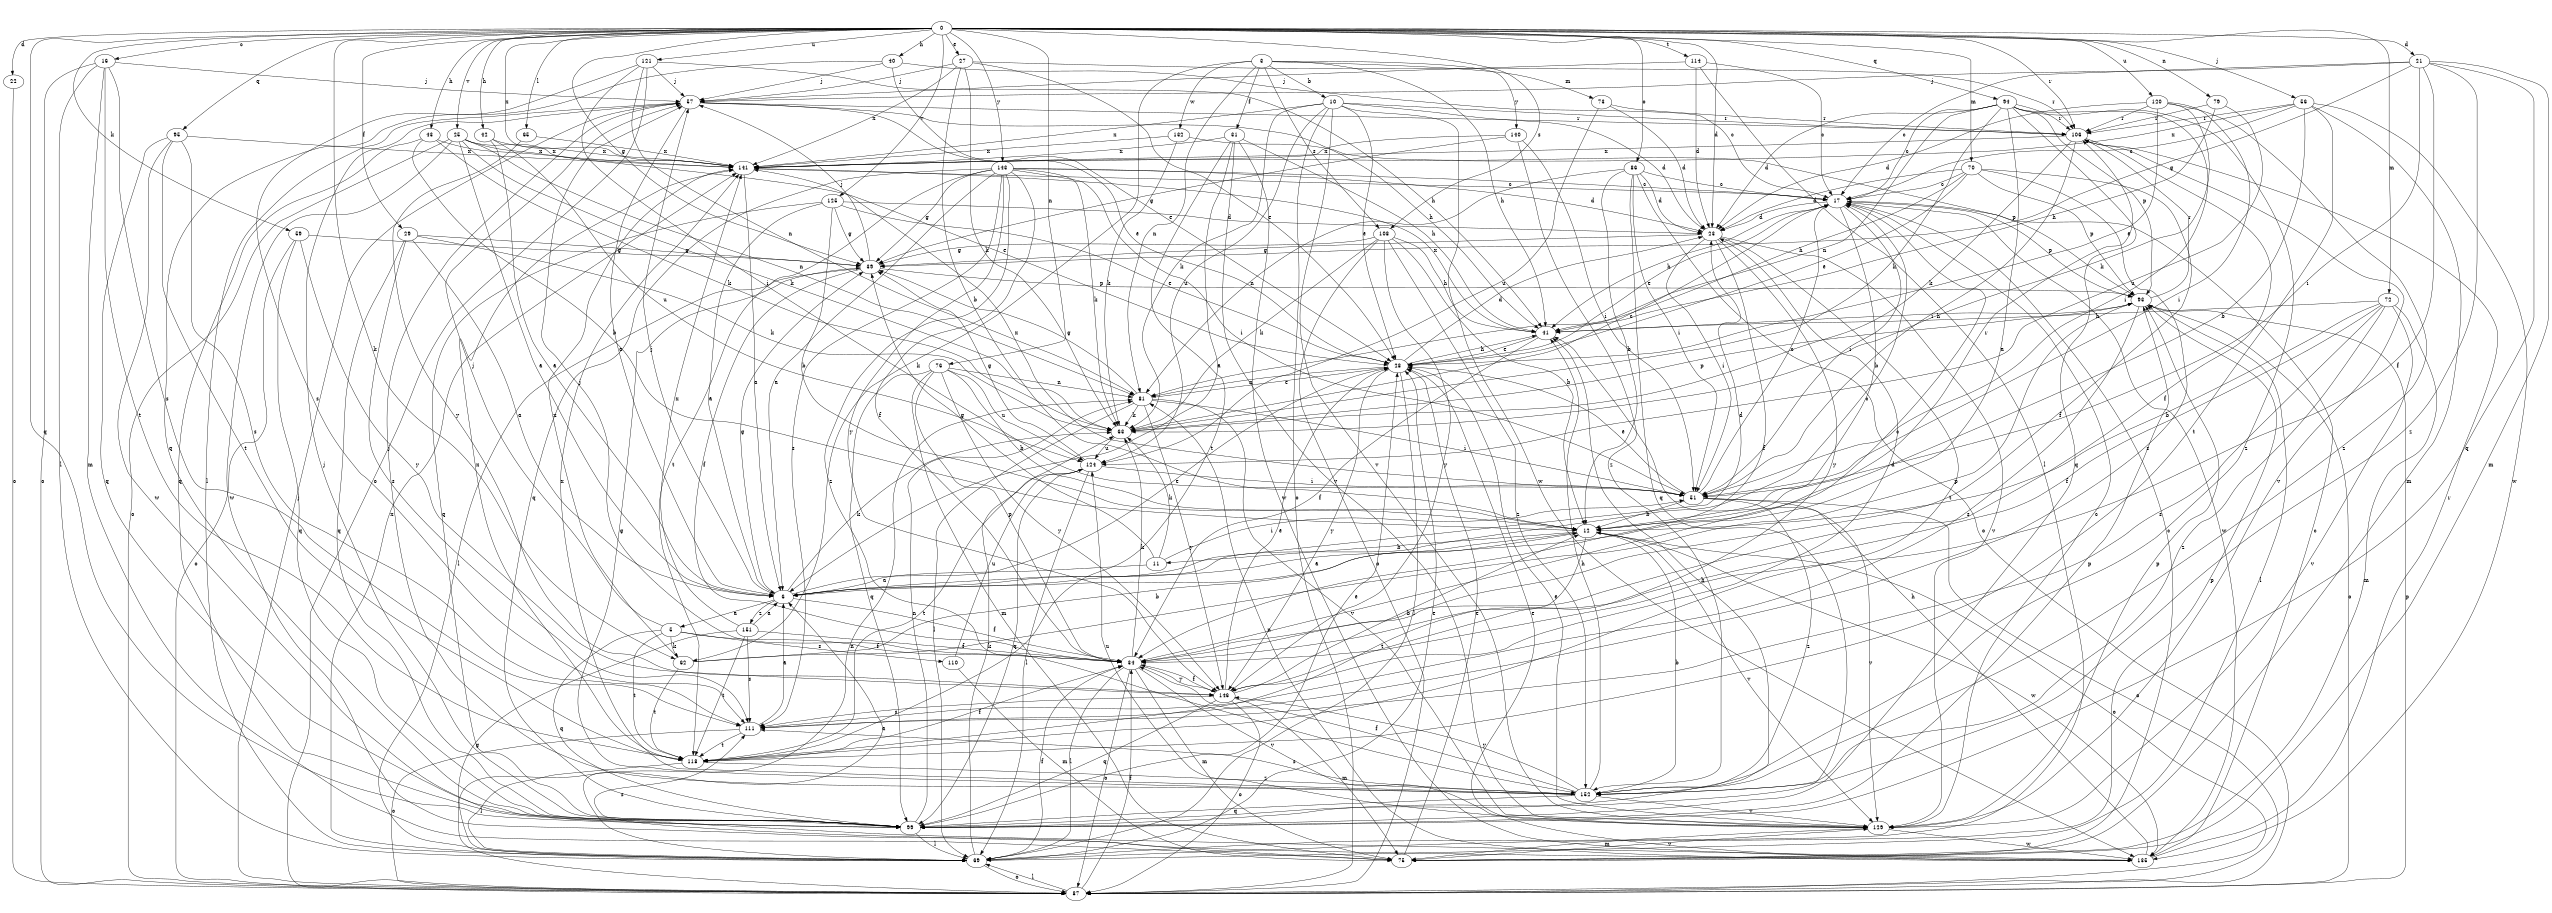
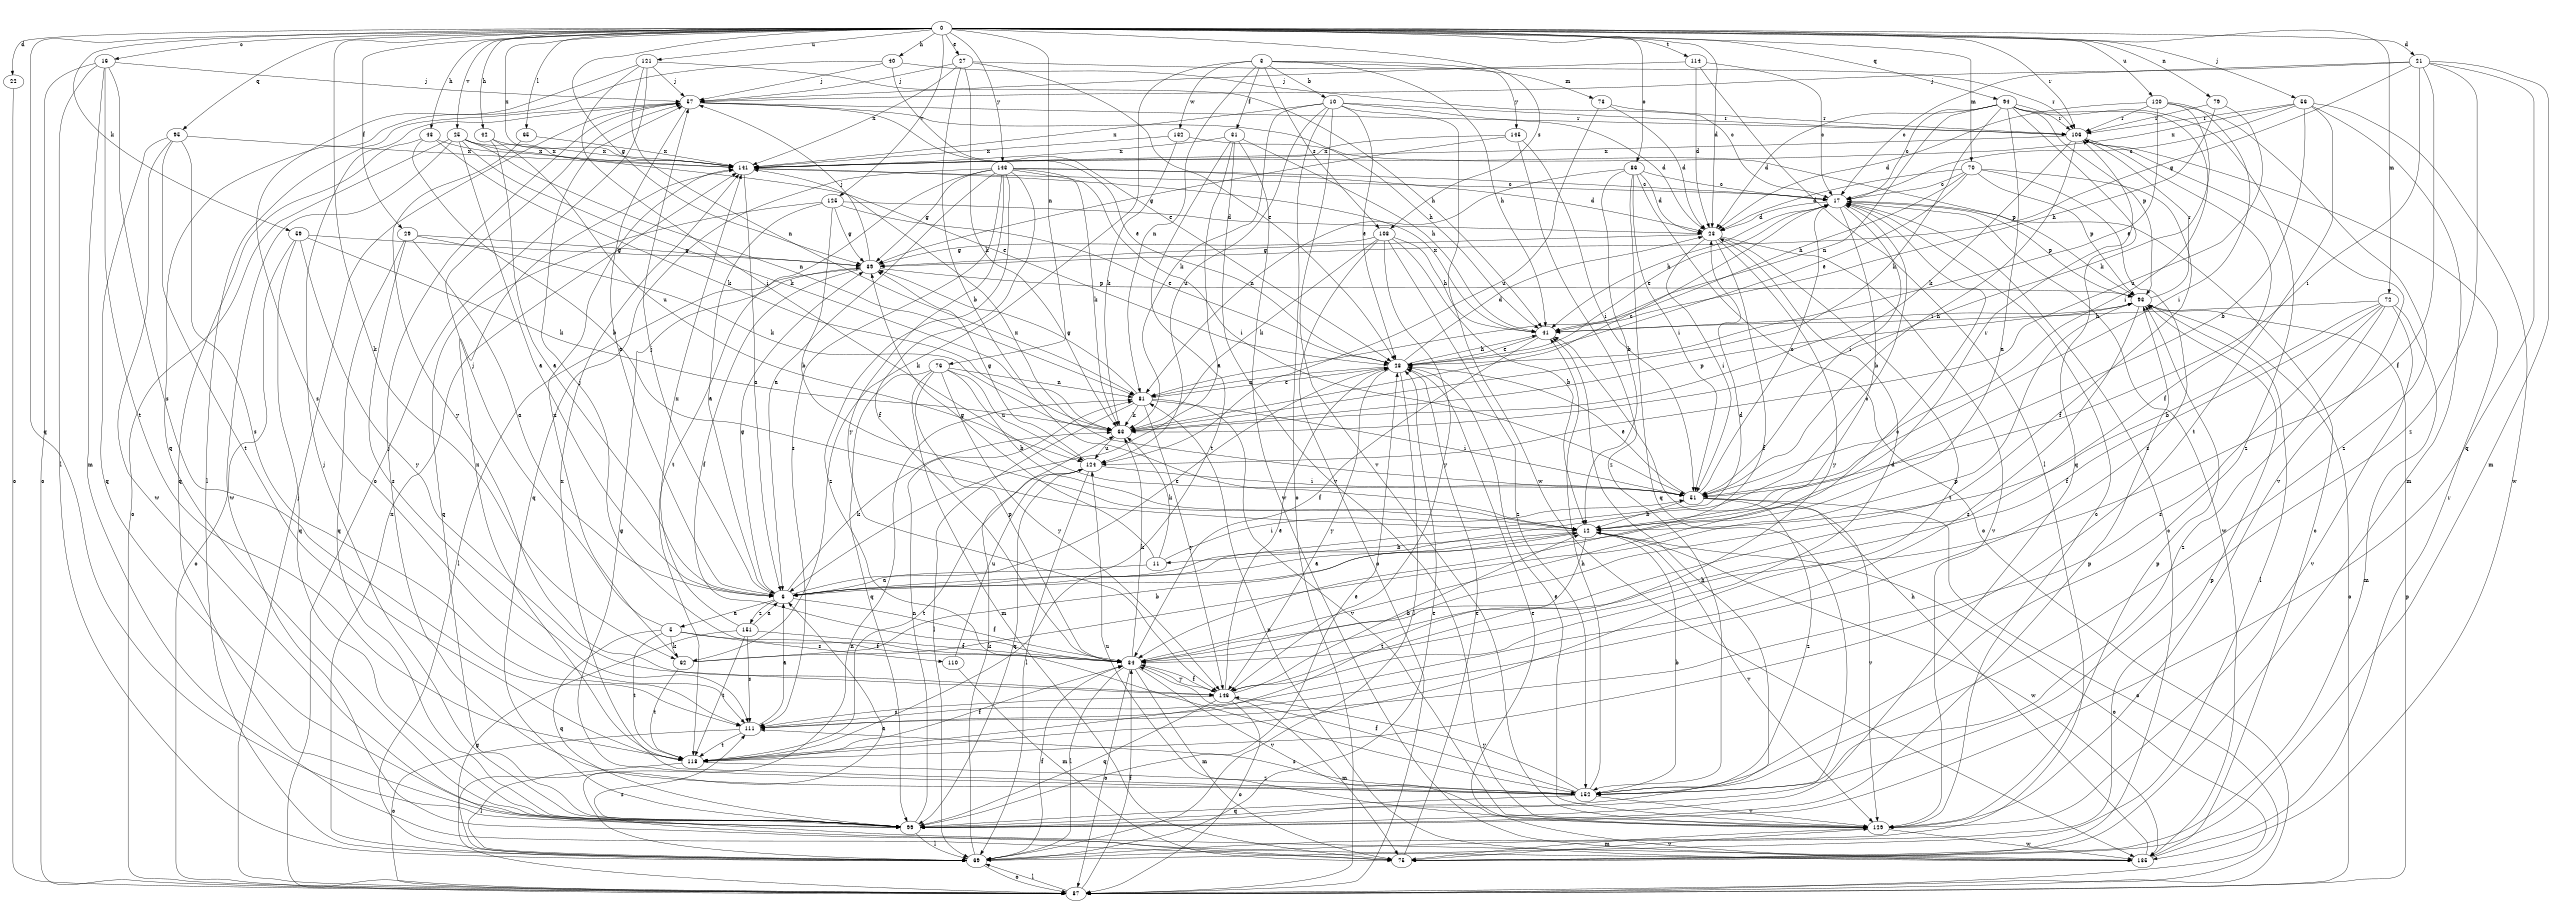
node "140": label "140" -> "145"
edge "59" -> "63": added, label "k"
